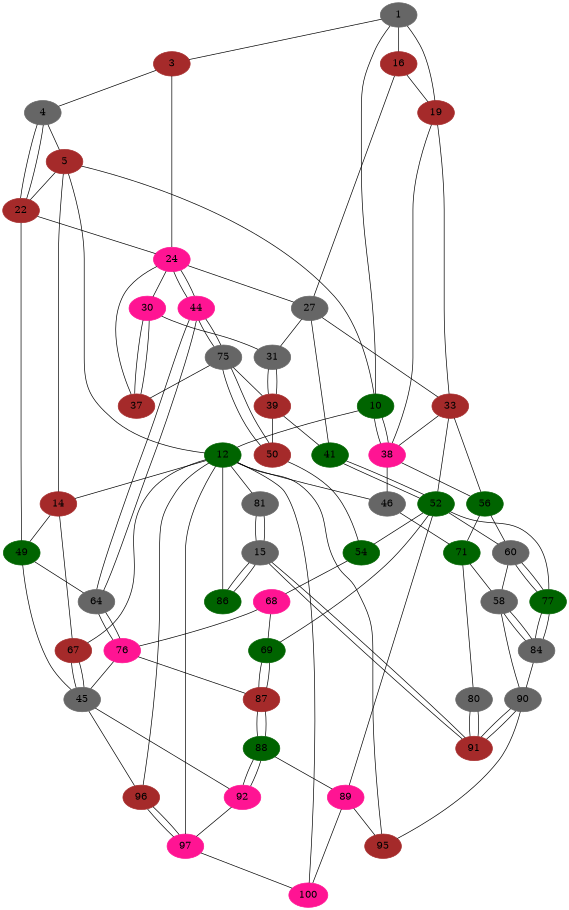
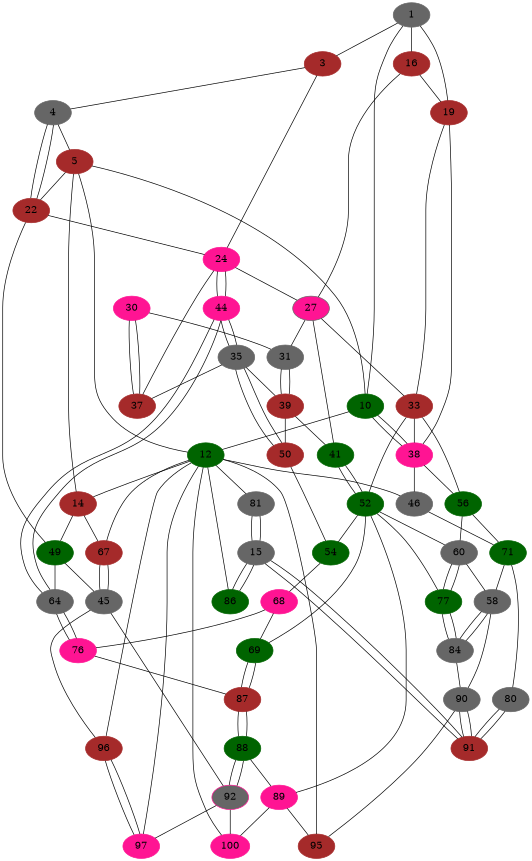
edge "24" -- "30": removed
node "27": fillcolor gray40 -> deeppink
node "75": label "75" -> "35"
edge "76" -- "45": removed
node "92": fillcolor deeppink -> gray40
edge "97" -- "100": now "92" -- "100"
